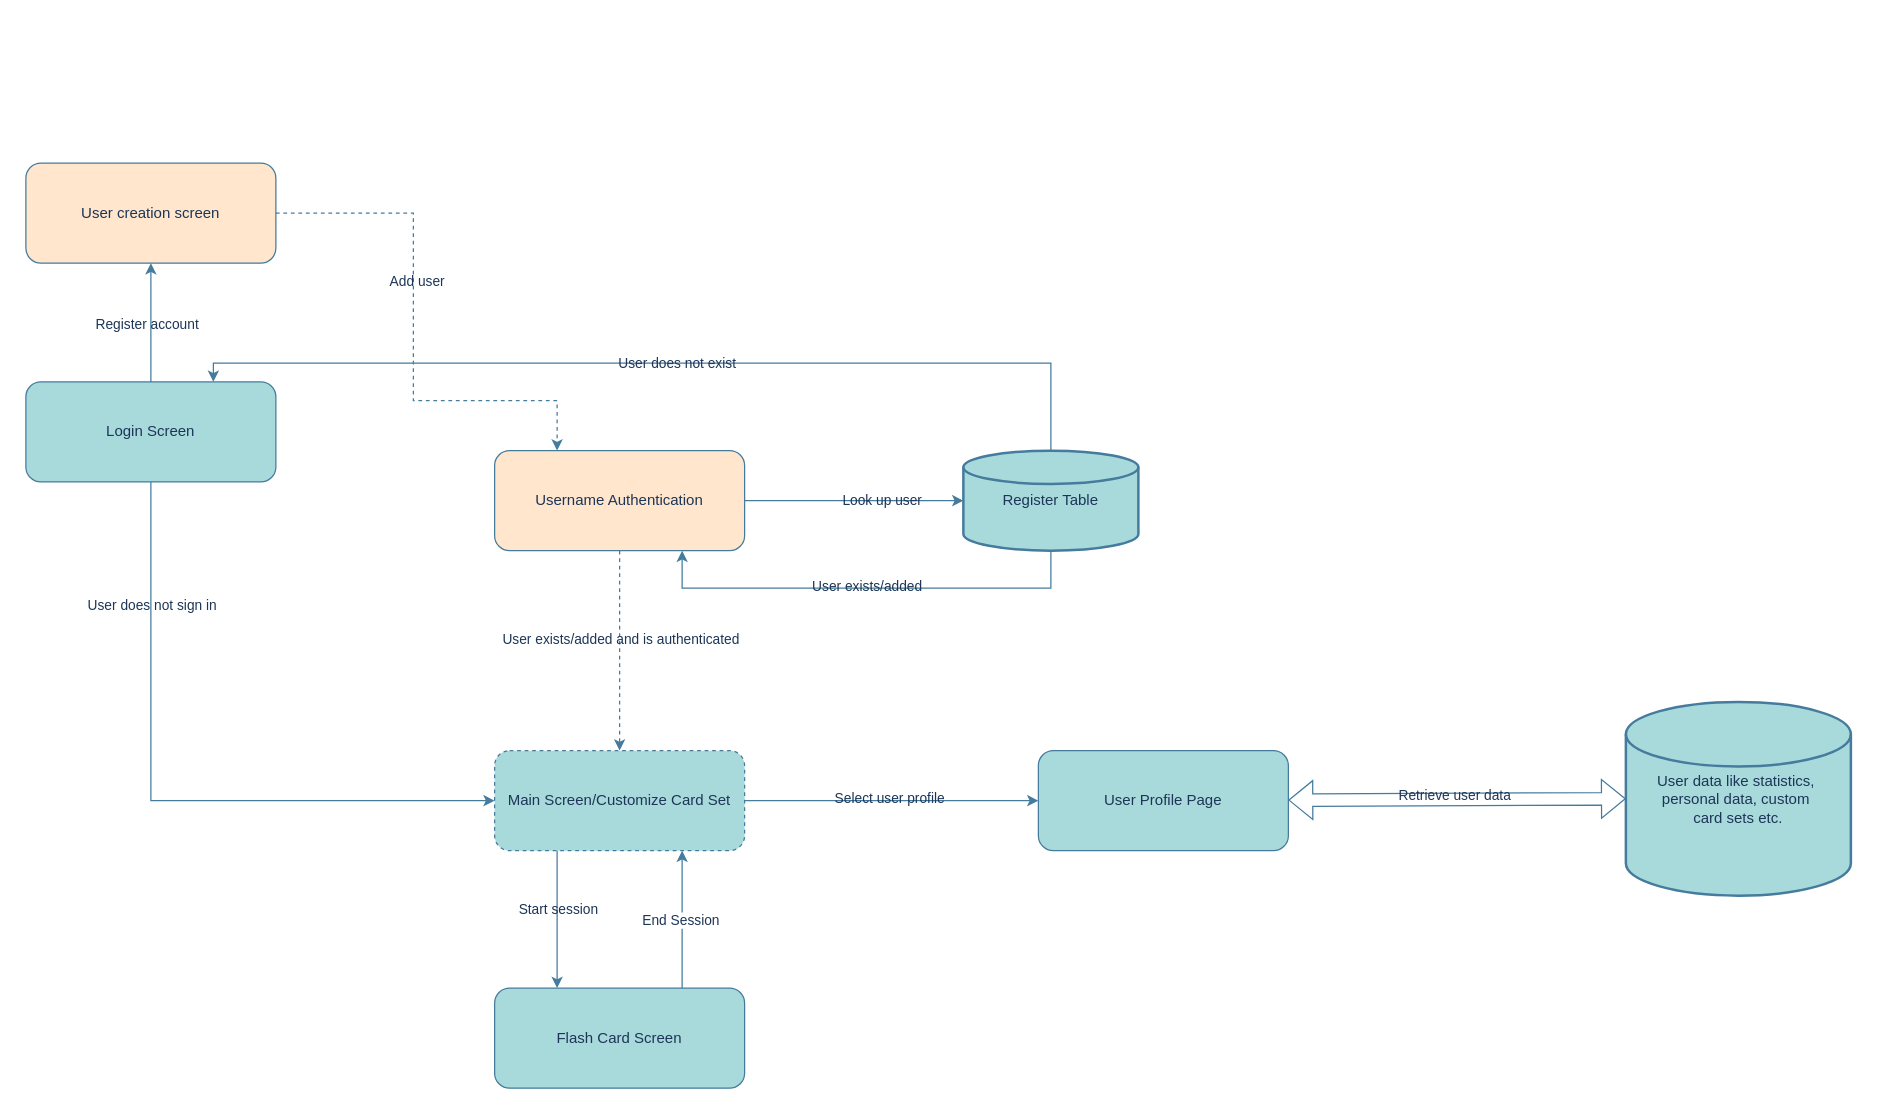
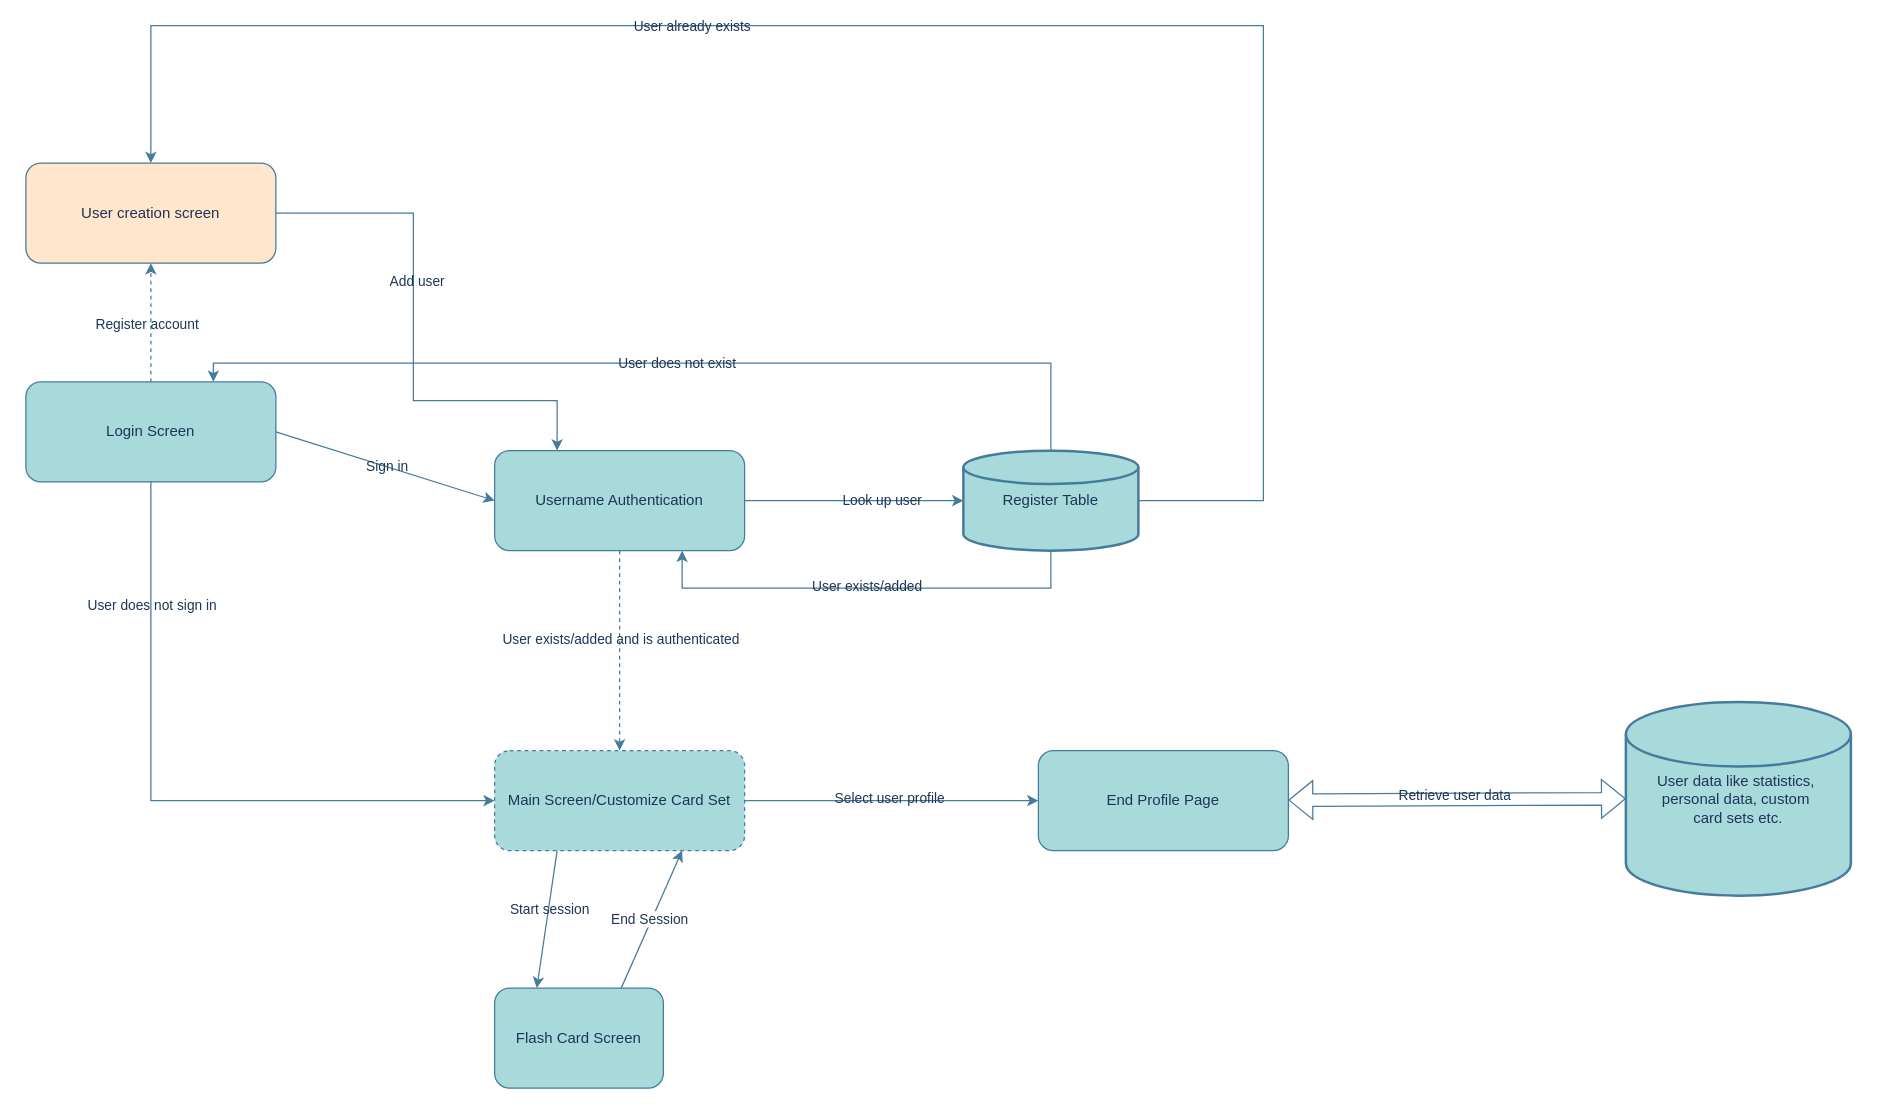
edge "Register Table" -> "User creation screen": added, label "User already exists"
edge "Login Screen" -> "User creation screen": style solid -> dashed
edge "User creation screen" -> "Username Authentication": style dashed -> solid
edge "Login Screen" -> "Username Authentication": added, label "Sign in"
node "Username Authentication": fillcolor #ffe6cc -> #a8dadc
node "User Profile Page": label "User Profile Page" -> "End Profile Page"
node "Flash Card Screen": size 250x100 -> 169x100
